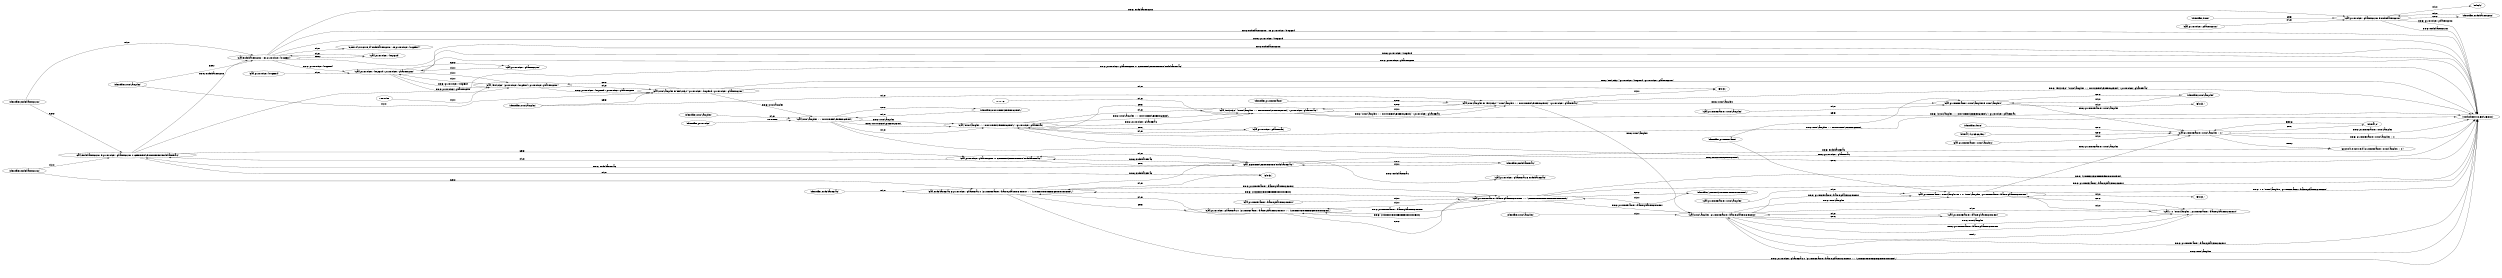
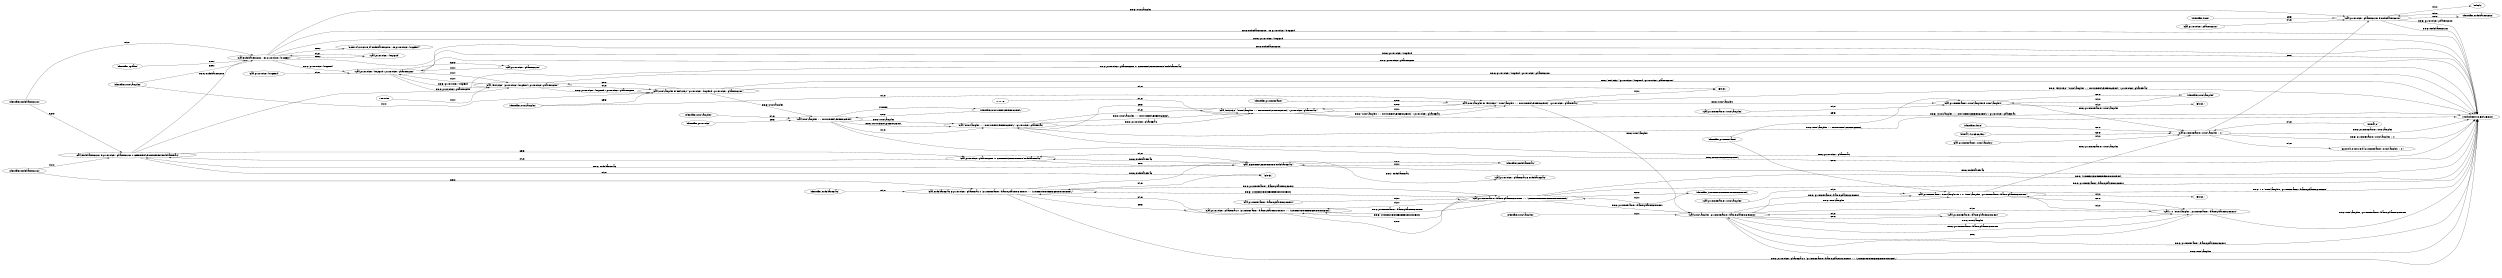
edge "(Call,endPhaseAccum >= pWTVoice->loopEnd)" -> "(Call,pWTVoice->phaseAccum = endPhaseAccum)": label "DDG: endPhaseAccum" -> "DDG: numSamples"
edge "(Call,endPhaseAccum >= pWTVoice->loopEnd)" -> "(ControlStructure,if (endPhaseAccum >= pWTVoice->loopEnd))": label "AST: " -> "CFG: "
node "(Identifier,update)": added
edge "(Call,(EAS_I32) (pWTVoice->loopEnd - pWTVoice->phaseAccum))" -> "(MethodReturn,EAS_BOOL)": added, label "DDG: pWTVoice->loopEnd - pWTVoice->phaseAccum"
edge "(Call,numSamples << NUM_PHASE_FRAC_BITS)" -> "(Identifier,NUM_PHASE_FRAC_BITS)": label "CFG: " -> "SYNTH: "
edge "(Identifier,NUM_PHASE_FRAC_BITS)" -> "(Call,numSamples << NUM_PHASE_FRAC_BITS)": label "AST: " -> "CFG: "
edge "(Identifier,pWTVoice)" -> "(Call,numSamples << NUM_PHASE_FRAC_BITS)": label "UPDATE: " -> "CFG: "
edge "(Literal,0)" -> "(Call,pWTIntFrame->numSamples < 0)": label "FRAC: " -> "AST: "
edge "(Call,pWTIntFrame->numSamples < 0)" -> "(Literal,0)": now "(Call,pWTIntFrame->numSamples < 0)" -> "(Call,pWTVoice->phaseAccum = endPhaseAccum)"
node "(Call,pWTVoice->phaseFrac)": removed
edge "(Call,pWTIntFrame->numSamples < 0)" -> "(ControlStructure,if (pWTIntFrame->numSamples < 0))": label "DDG: " -> "AST: "
edge "(Call,GET_PHASE_INT_PART(endPhaseFrac))" -> "(ControlStructure,if (pWTIntFrame->numSamples < 0))": now "(Call,GET_PHASE_INT_PART(endPhaseFrac))" -> "(MethodReturn,EAS_BOOL)"
edge "(Call,GET_PHASE_INT_PART(endPhaseFrac))" -> "(Call,pWTVoice->phaseFrac = endPhaseFrac)": label "DDG: endPhaseFrac" -> "BITS: endPhaseFrac"
node "(Identifier,SYNTH_SYNTH_PERIOD_IN_BITS)": label "(Identifier,SYNTH_SYNTH_PERIOD_IN_BITS)" -> "(Identifier,SYNTH_UPDATE_PERIOD_IN_BITS)"
edge "(Call,1 + (numSamples / pWTIntFrame->frame.phaseIncrement))" -> "(MethodReturn,EAS_BOOL)": added, label "DDG: numSamples / pWTIntFrame->frame.phaseIncrement"
edge "(Call,1 + (numSamples / pWTIntFrame->frame.phaseIncrement))" -> "(Call,numSamples / pWTIntFrame->frame.phaseIncrement)": label "BITS: " -> "CFG: "
